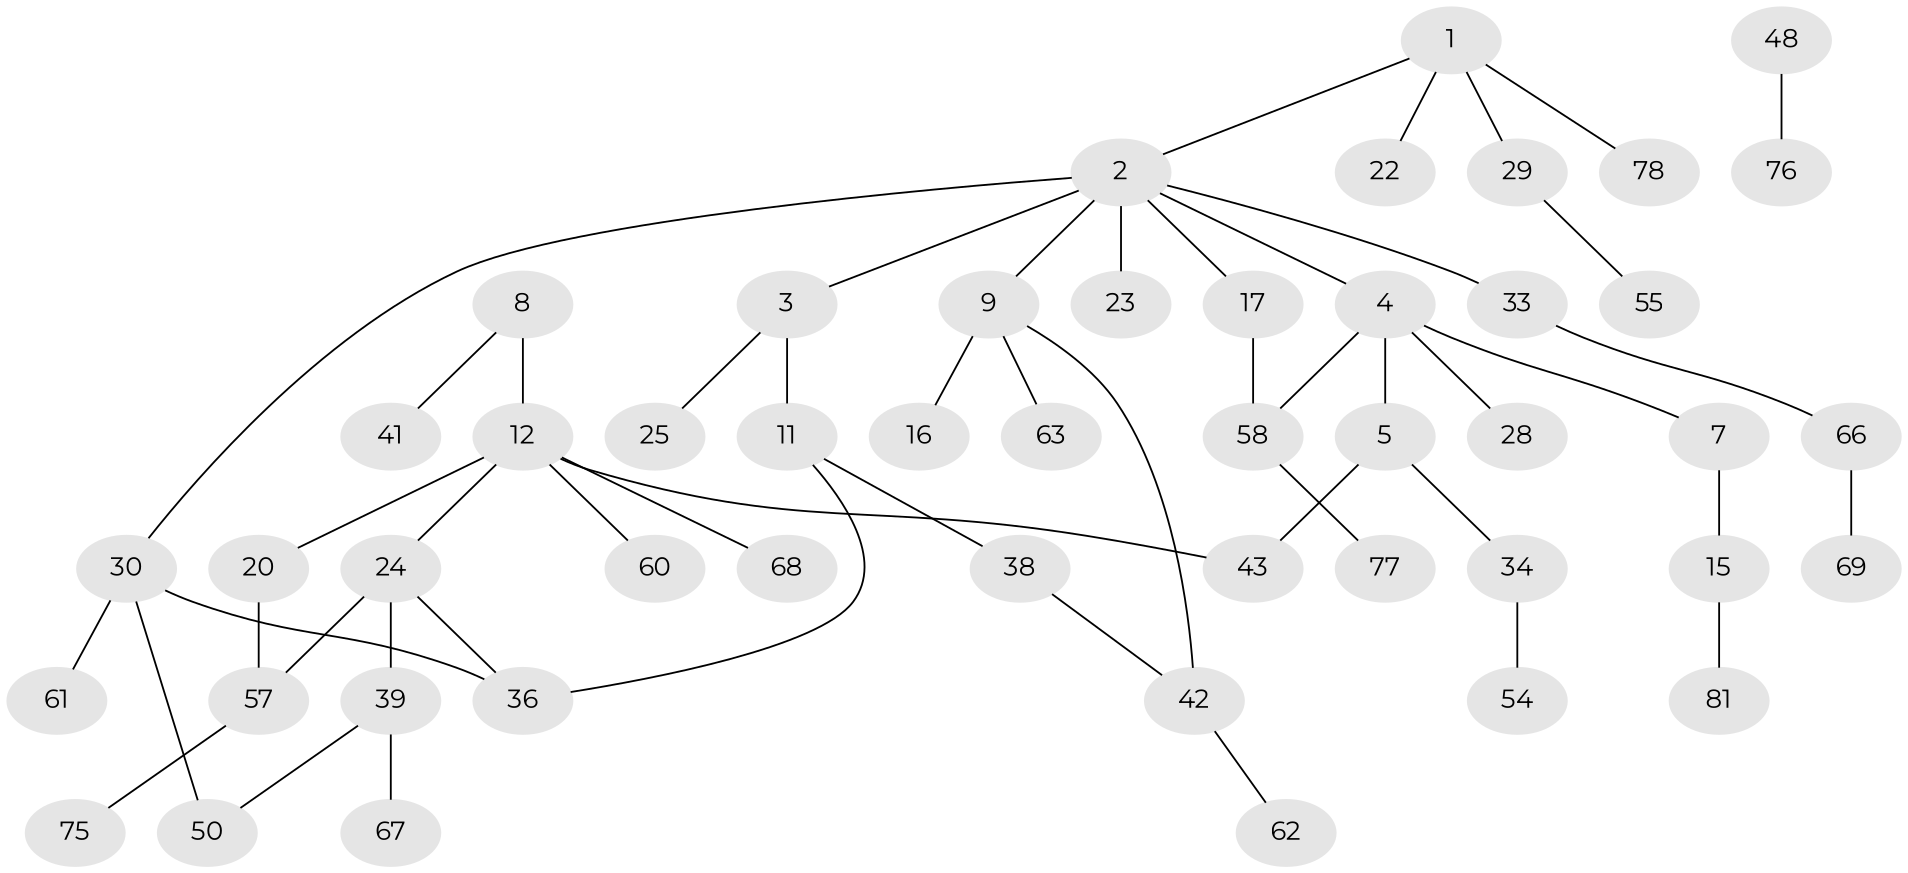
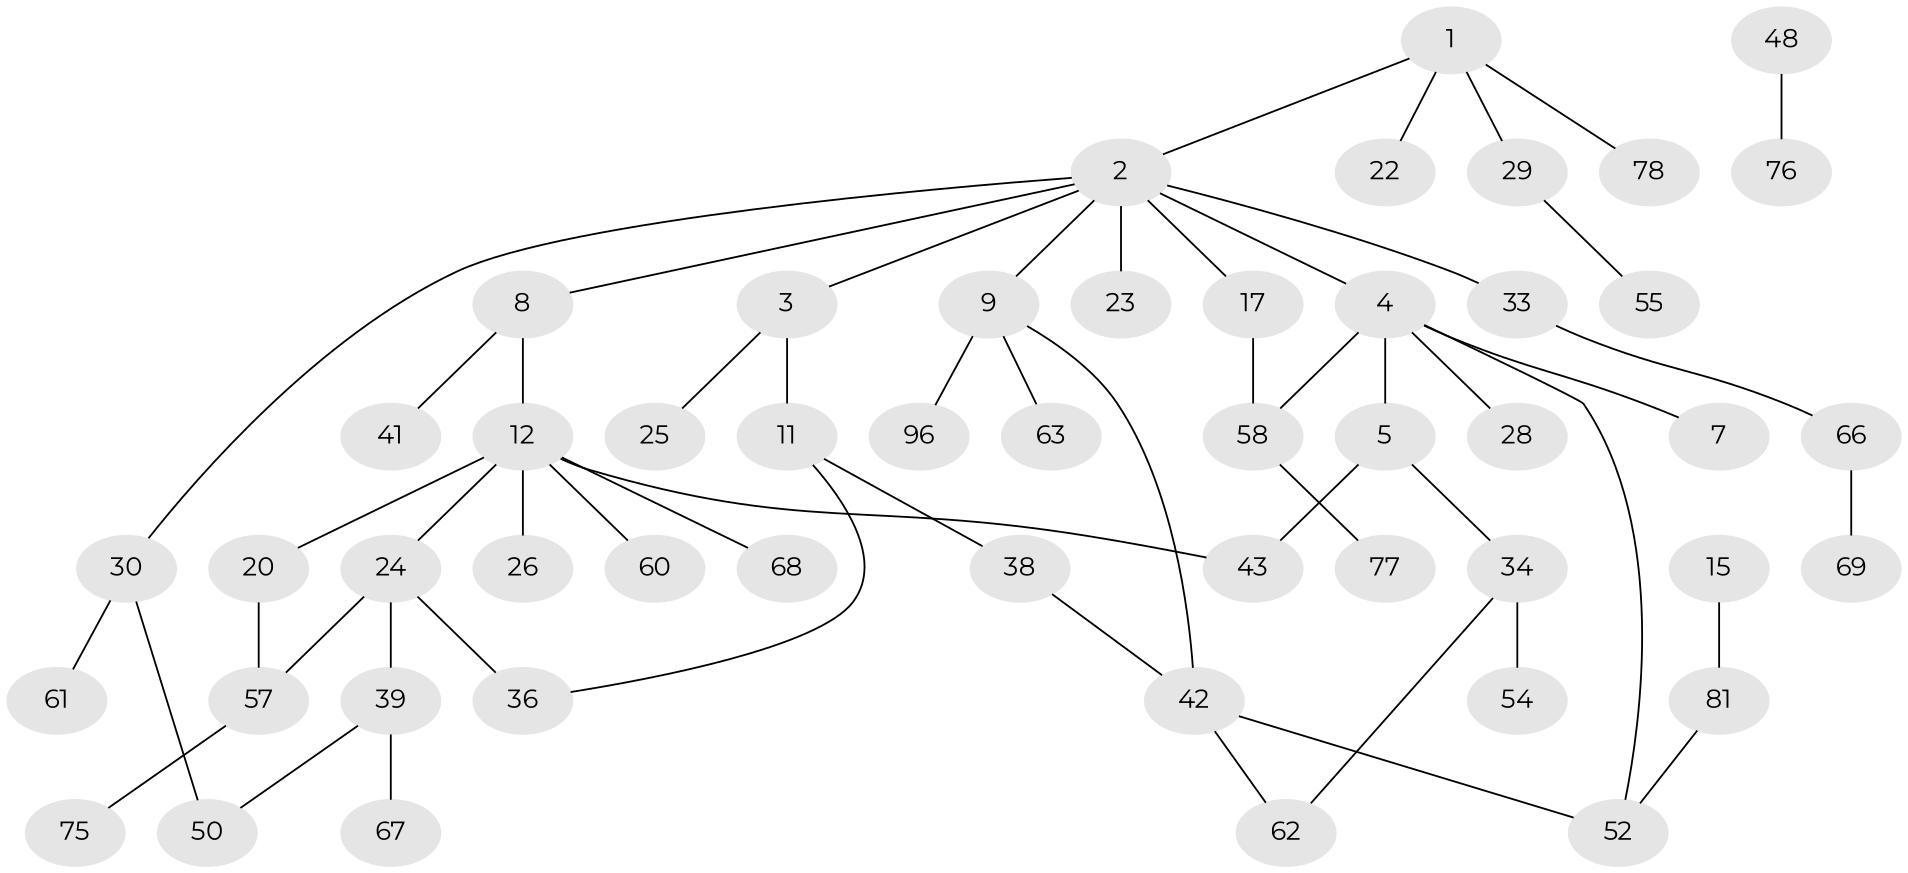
edge "2" -- "8": added
node "16": label "16" -> "96"
edge "7" -- "15": removed
node "26": added
edge "30" -- "36": removed
edge "34" -- "62": added
node "52": added
